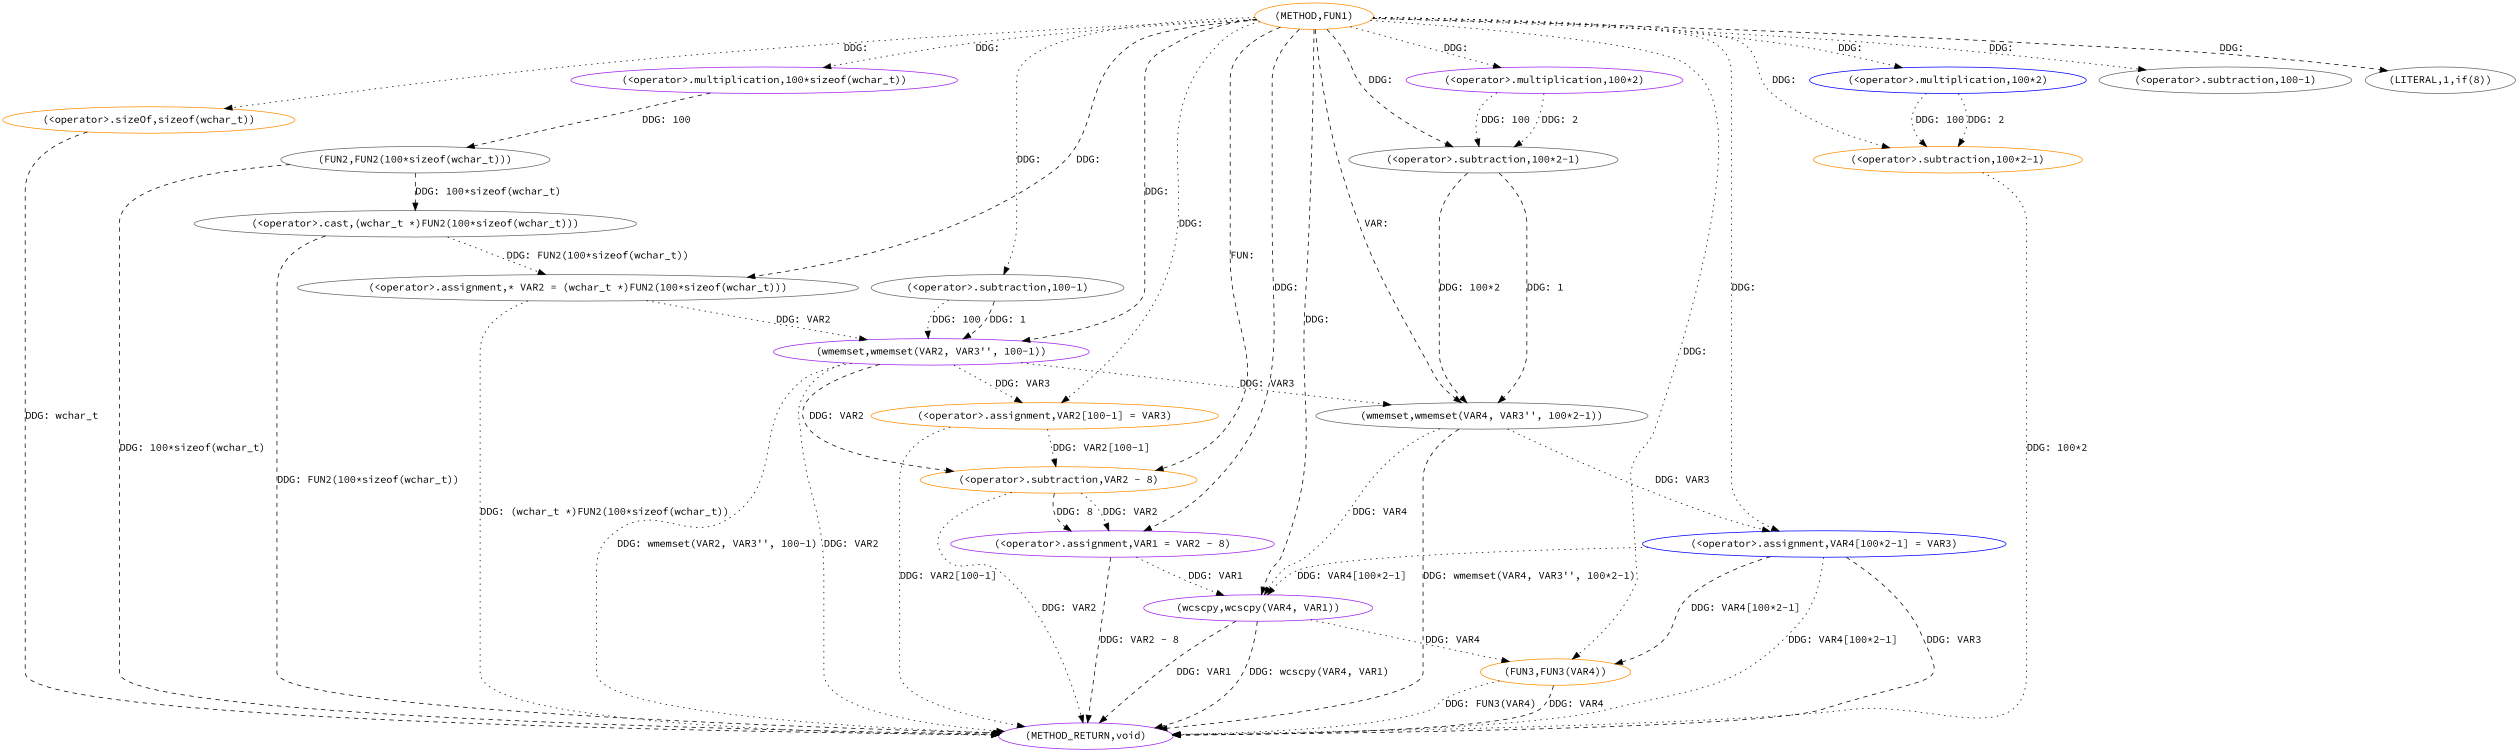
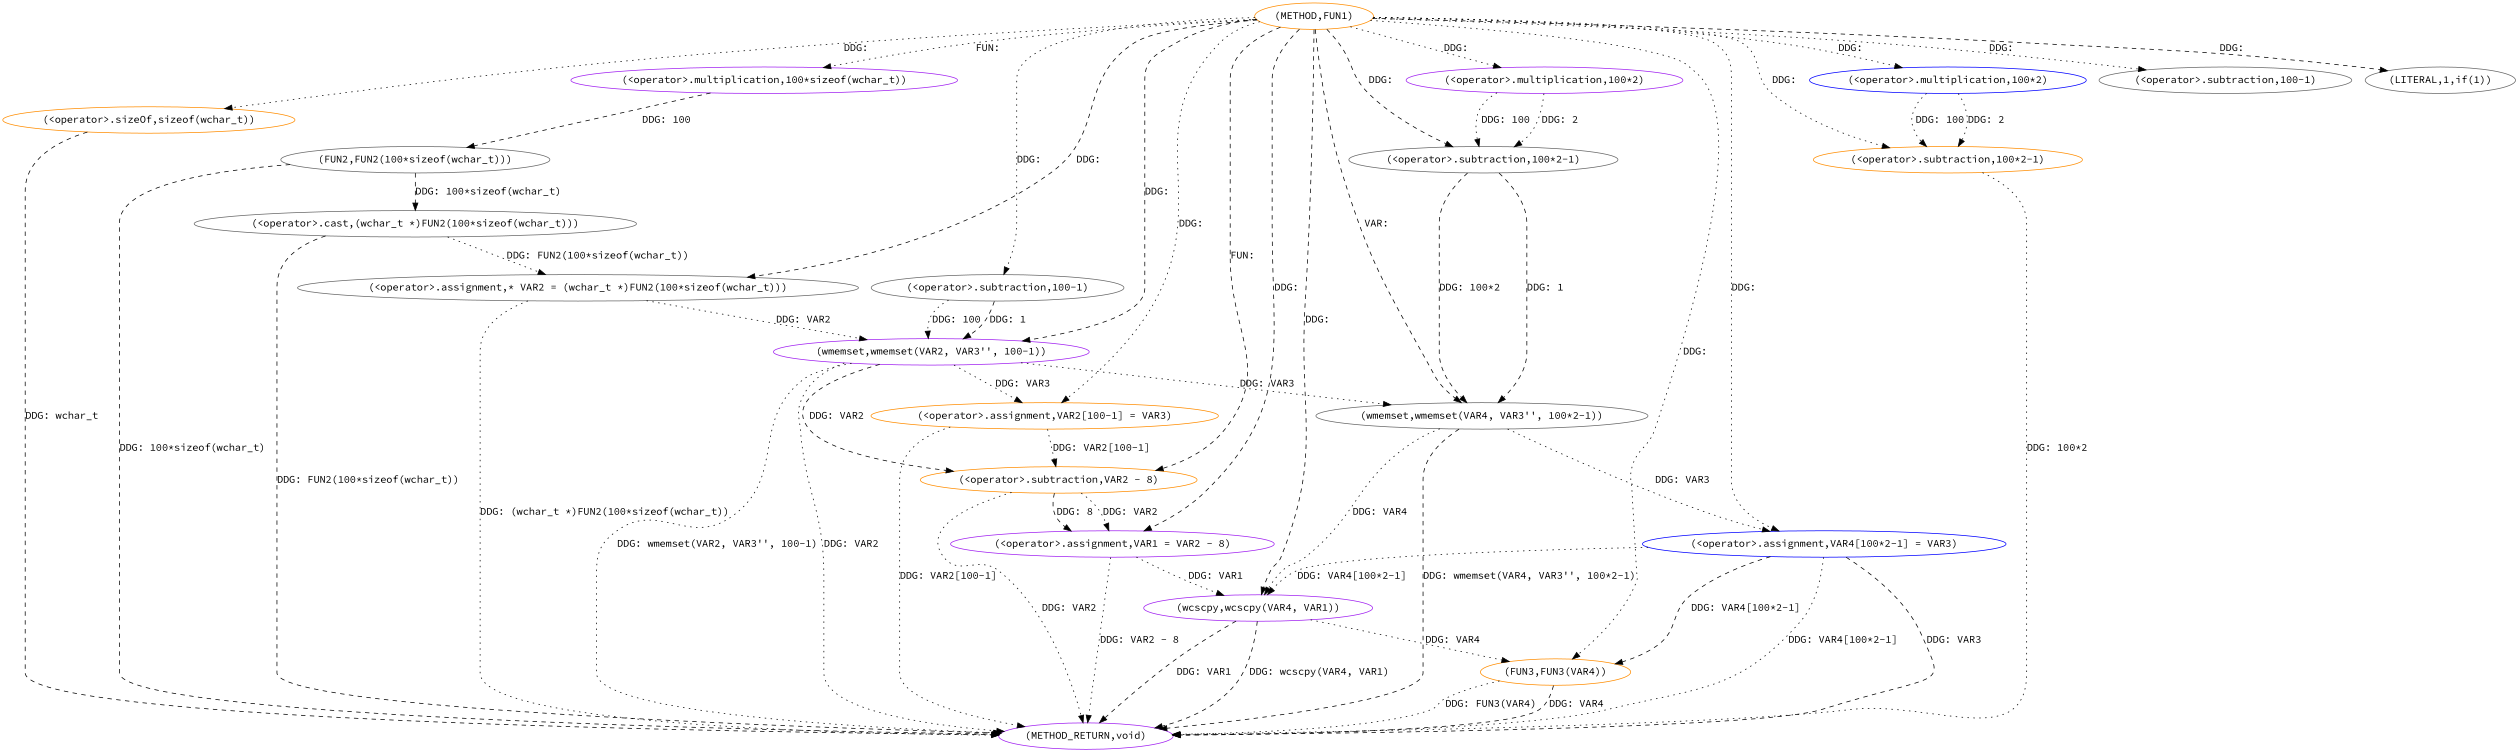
edge "(METHOD,FUN1)" -> "(<operator>.multiplication,100*sizeof(wchar_t))": label "DDG: " -> "FUN: "
node "(LITERAL,1,if(8))": label "(LITERAL,1,if(8))" -> "(LITERAL,1,if(1))"
edge "(<operator>.assignment,VAR1 = VAR2 - 8)" -> "(METHOD_RETURN,void)": style dashed -> dotted
